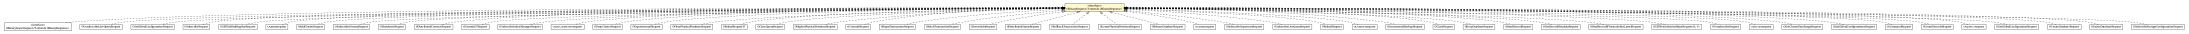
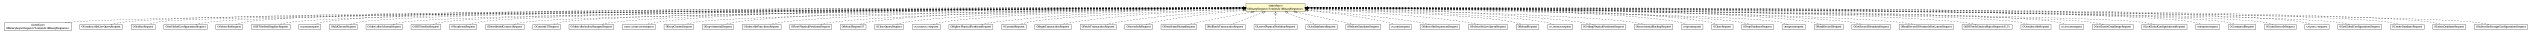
node "OGetSizeRequest": added
node "OSBTFirstKeyRequest": added
node "OSubscribeFunctionsRequest": added
node "OConnect37Request": added
node "OListDatabasesRequest": added
node "OCeilingPhysicalPositionsRequest": added
node "OOpenRequest": added
node "OImportRequest": added
node "OReopenRequest": added
